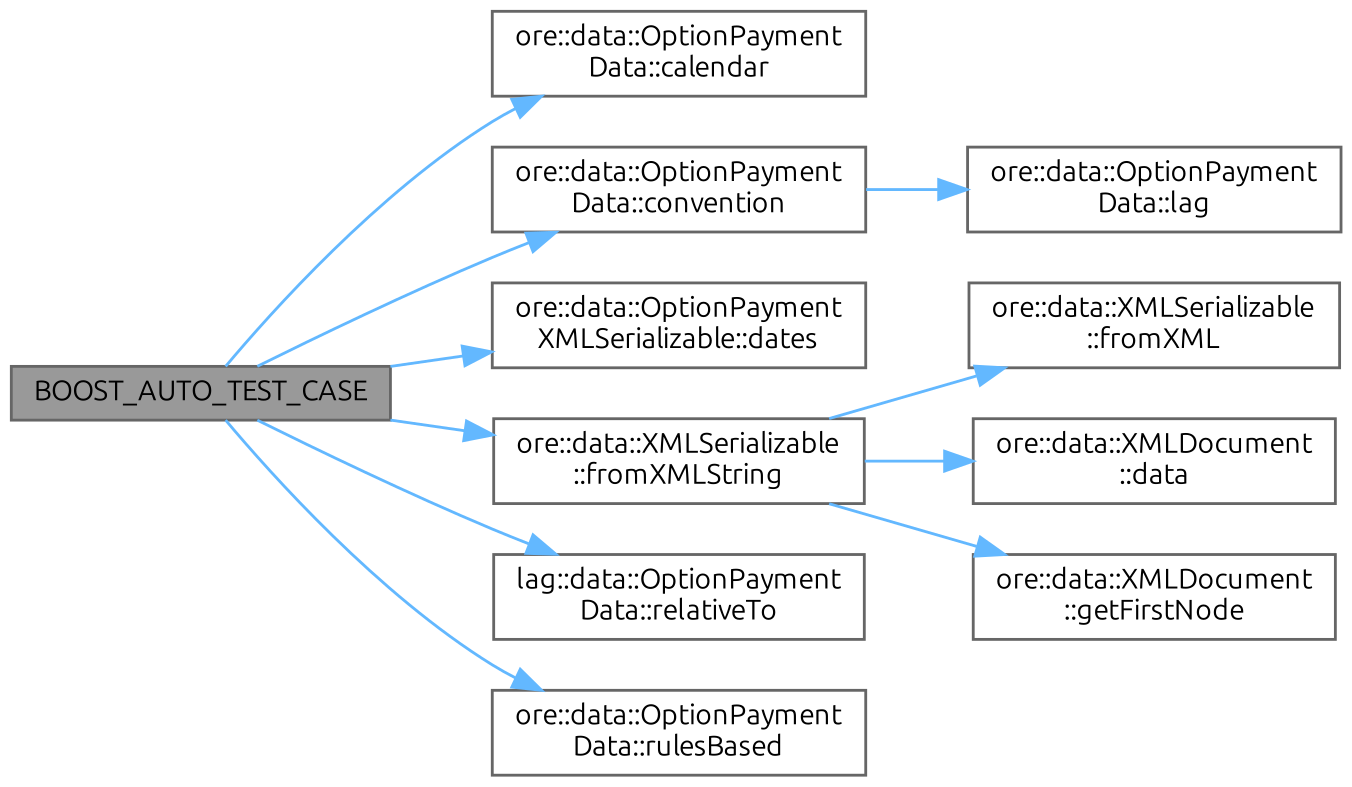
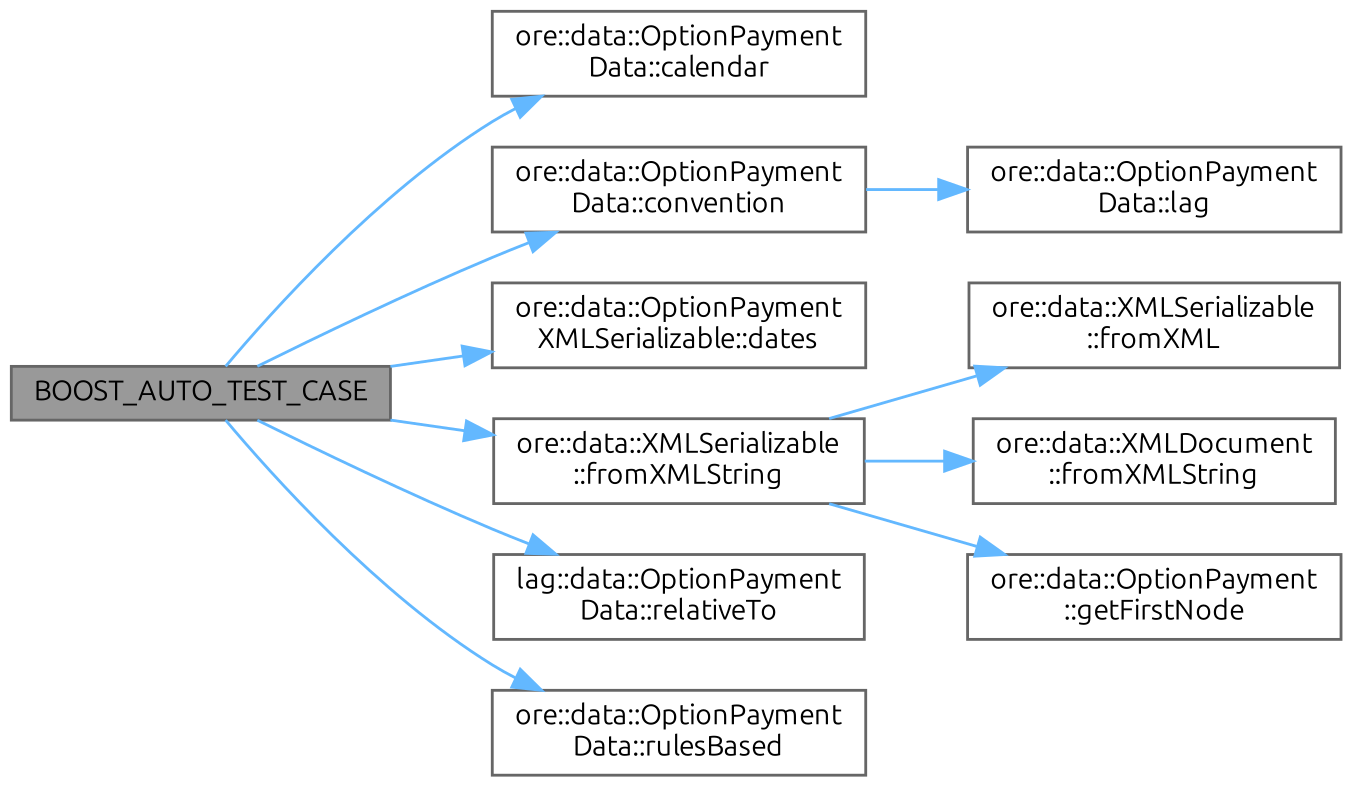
node "ore::data::XMLDocument ::data": label "ore::data::XMLDocument ::data" -> "ore::data::XMLDocument ::fromXMLString"
node "ore::data::XMLDocument ::getFirstNode": label "ore::data::XMLDocument ::getFirstNode" -> "ore::data::OptionPayment ::getFirstNode"
